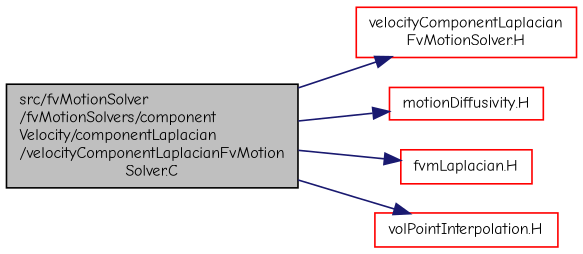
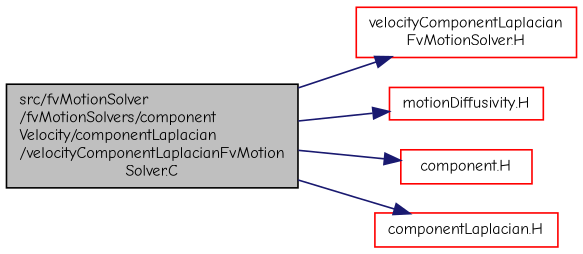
node "fvmLaplacian.H": label "fvmLaplacian.H" -> "component.H"
node "volPointInterpolation.H": label "volPointInterpolation.H" -> "componentLaplacian.H"
